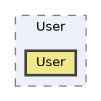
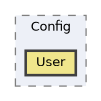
cluster "User": label "User" -> "Config"
